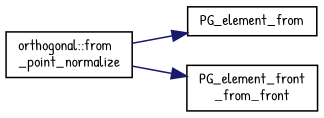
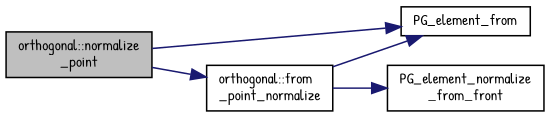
node "orthogonal::normalize _point": added
node "PG_element_front _from_front": label "PG_element_front _from_front" -> "PG_element_normalize _from_front"
